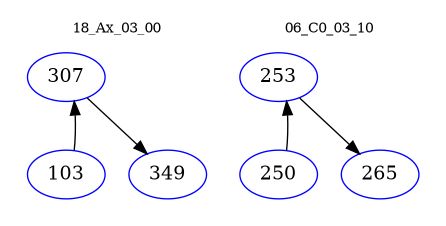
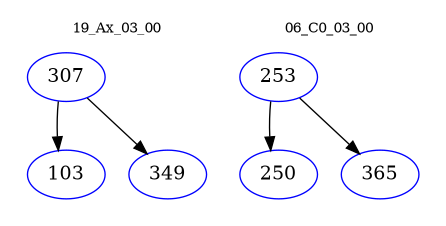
cluster "18_Ax_03_00": label "18_Ax_03_00" -> "19_Ax_03_00"
cluster "06_C0_03_10": label "06_C0_03_10" -> "06_C0_03_00"
edge "103" -> "307": reversed
edge "250" -> "253": reversed
node "265": label "265" -> "365"
